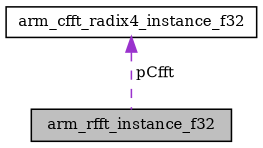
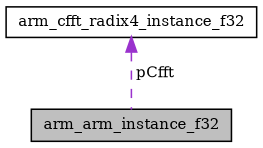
node "arm_rfft_instance_f32": label "arm_rfft_instance_f32" -> "arm_arm_instance_f32"
